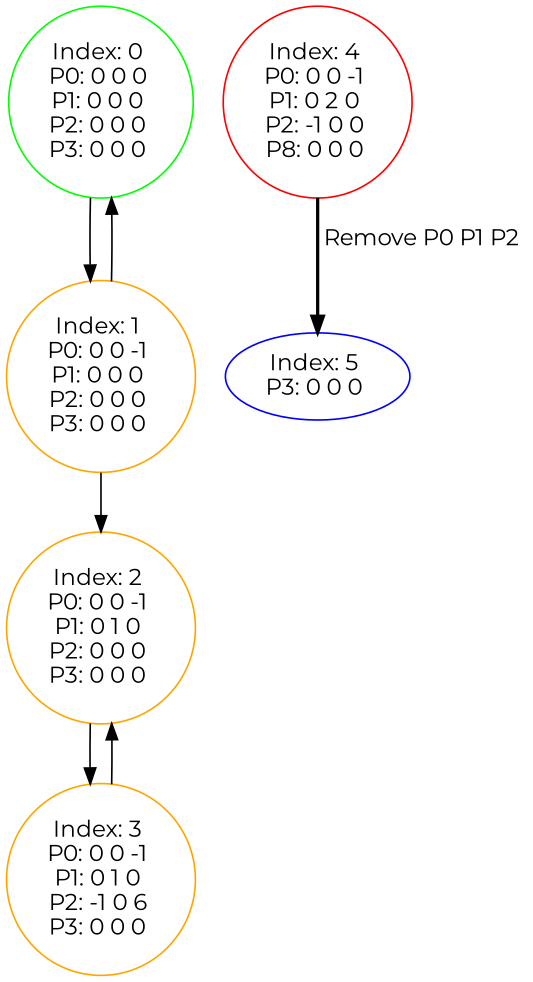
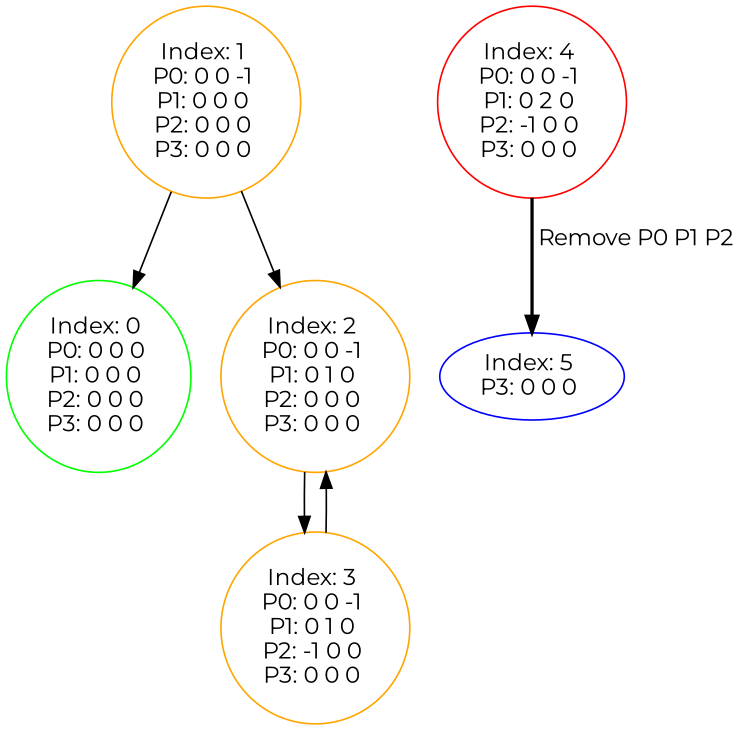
node "Index: 4 P0: 0 0 -1 P1: 0 2 0 P2: -1 0 0 P8: 0 0 0": label "Index: 4 P0: 0 0 -1 P1: 0 2 0 P2: -1 0 0 P8: 0 0 0" -> "Index: 4 P0: 0 0 -1 P1: 0 2 0 P2: -1 0 0 P3: 0 0 0"
edge "Index: 0 P0: 0 0 0 P1: 0 0 0 P2: 0 0 0 P3: 0 0 0" -> "Index: 1 P0: 0 0 -1 P1: 0 0 0 P2: 0 0 0 P3: 0 0 0": removed
node "Index: 3 P0: 0 0 -1 P1: 0 1 0 P2: -1 0 6 P3: 0 0 0": label "Index: 3 P0: 0 0 -1 P1: 0 1 0 P2: -1 0 6 P3: 0 0 0" -> "Index: 3 P0: 0 0 -1 P1: 0 1 0 P2: -1 0 0 P3: 0 0 0"
